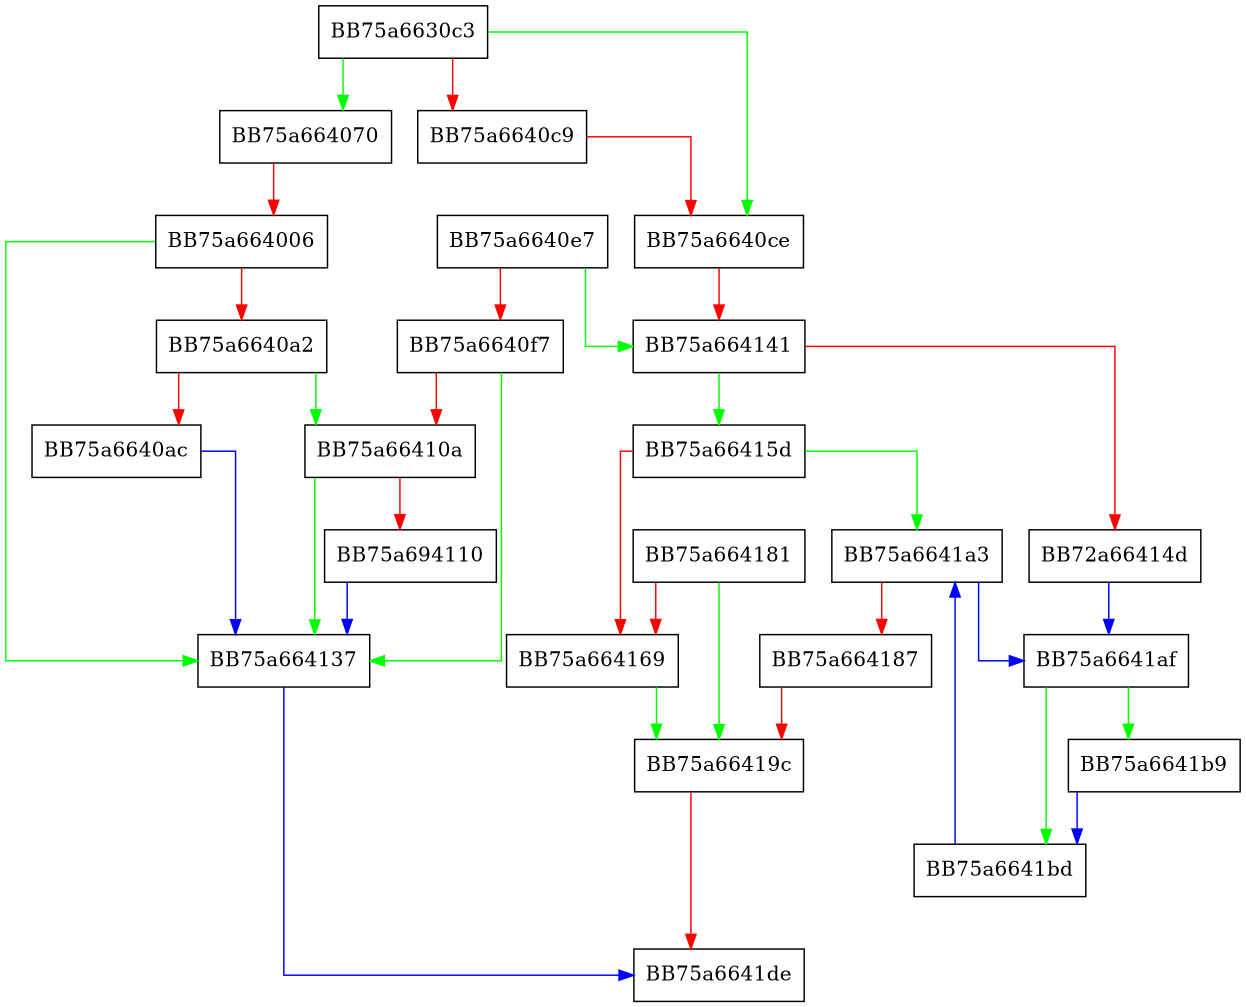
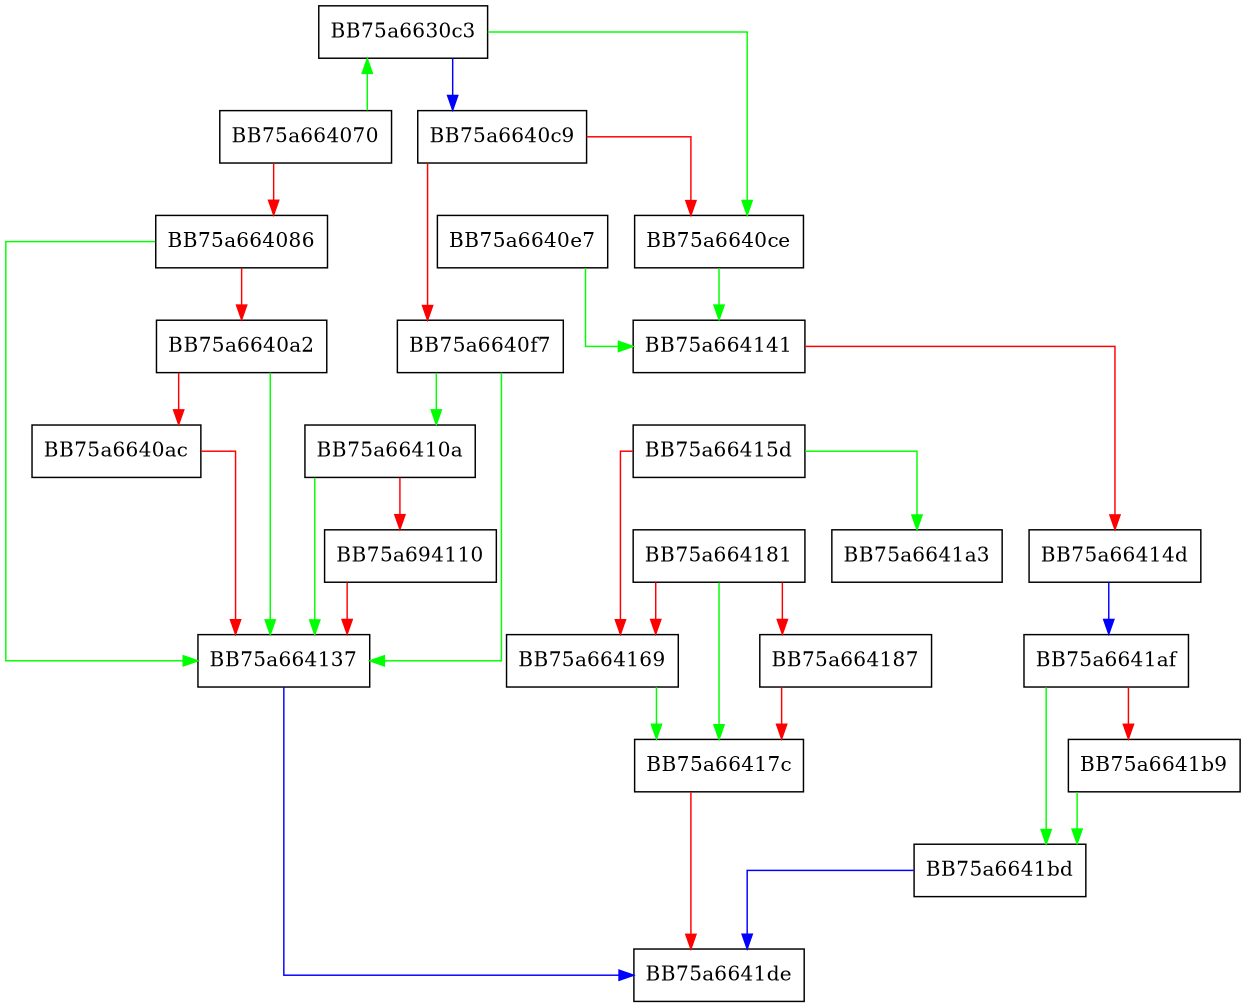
edge "BB75a6630c3" -> "BB75a664070": reversed
edge "BB75a6630c3" -> "BB75a6640c9": color red -> blue
node "BB75a664006": label "BB75a664006" -> "BB75a664086"
edge "BB75a6640e7" -> "BB75a6640f7": now "BB75a6640c9" -> "BB75a6640f7"
edge "BB75a6640ce" -> "BB75a664141": color red -> green
edge "BB75a6640a2" -> "BB75a66410a": now "BB75a6640a2" -> "BB75a664137"
edge "BB75a6640f7" -> "BB75a66410a": color red -> green
edge "BB75a664141" -> "BB75a66415d": removed
edge "BB75a6640ac" -> "BB75a664137": color blue -> red
node "BB72a66414d": label "BB72a66414d" -> "BB75a66414d"
edge "BB75a694110" -> "BB75a664137": color blue -> red
edge "BB75a6641a3" -> "BB75a664187": now "BB75a664181" -> "BB75a664187"
edge "BB75a6641a3" -> "BB75a6641af": removed
edge "BB75a6641af" -> "BB75a6641b9": color green -> red
edge "BB75a6641bd" -> "BB75a6641a3": now "BB75a6641bd" -> "BB75a6641de"
node "BB75a66419c": label "BB75a66419c" -> "BB75a66417c"
edge "BB75a6641b9" -> "BB75a6641bd": color blue -> green
